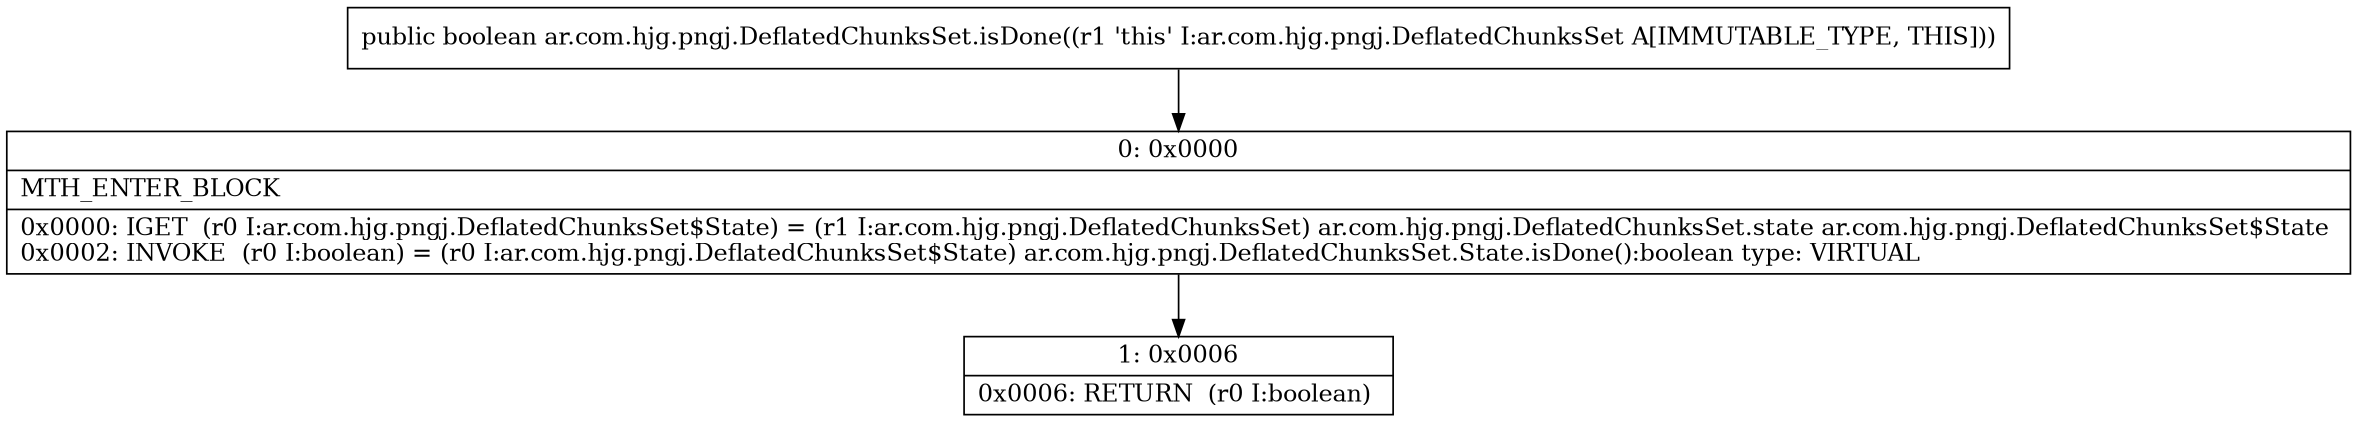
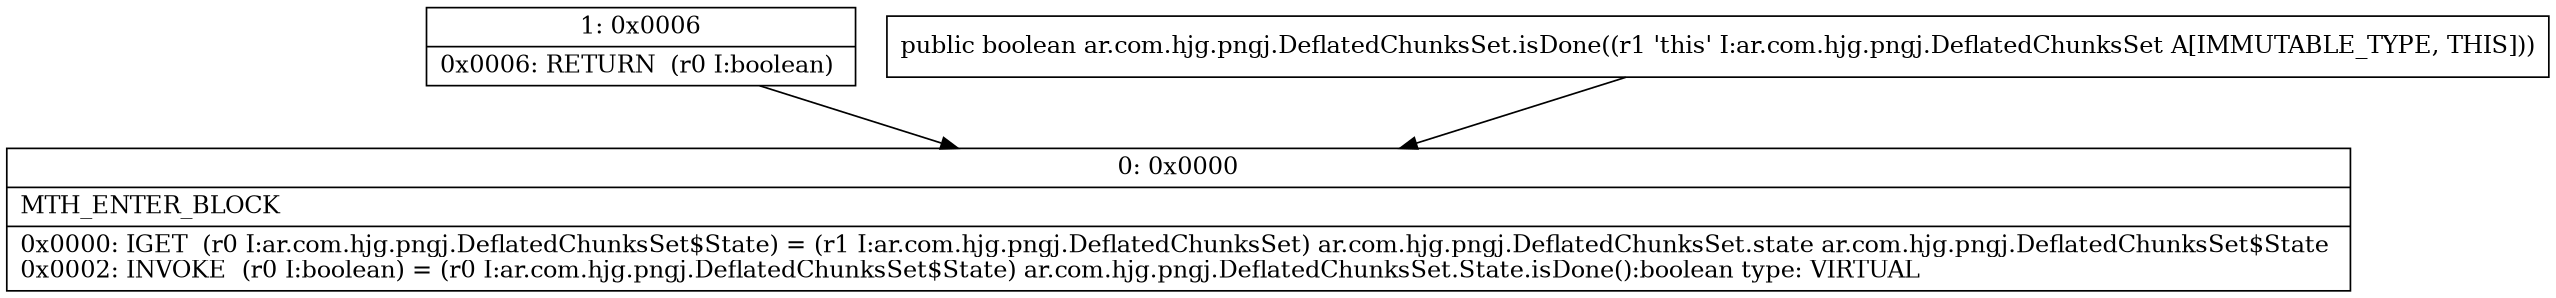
edge "0: 0x0000" -> "1: 0x0006": reversed
